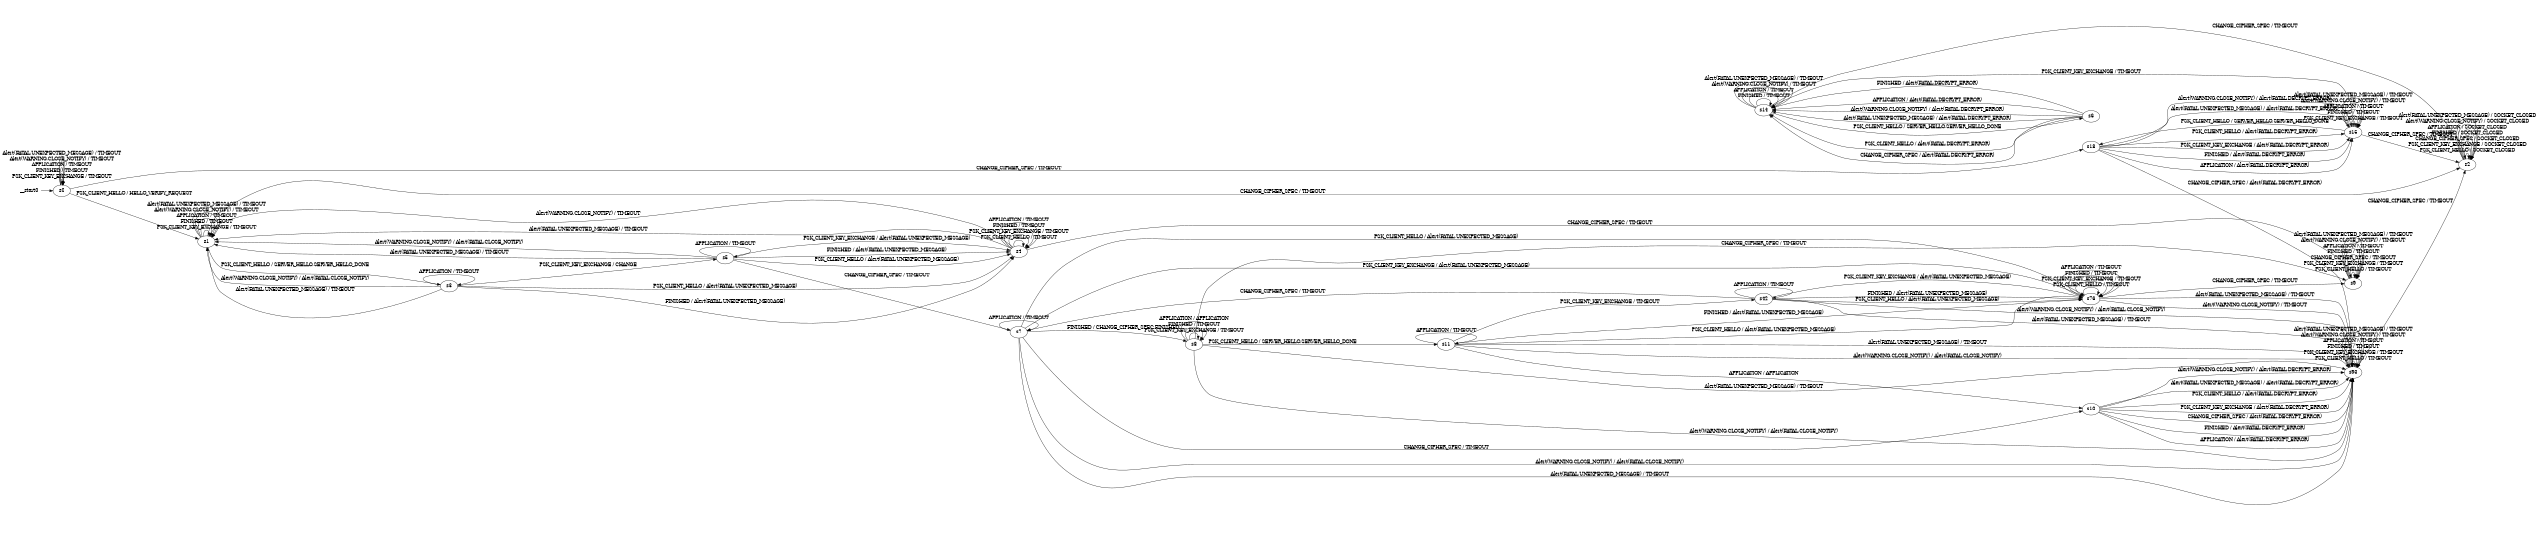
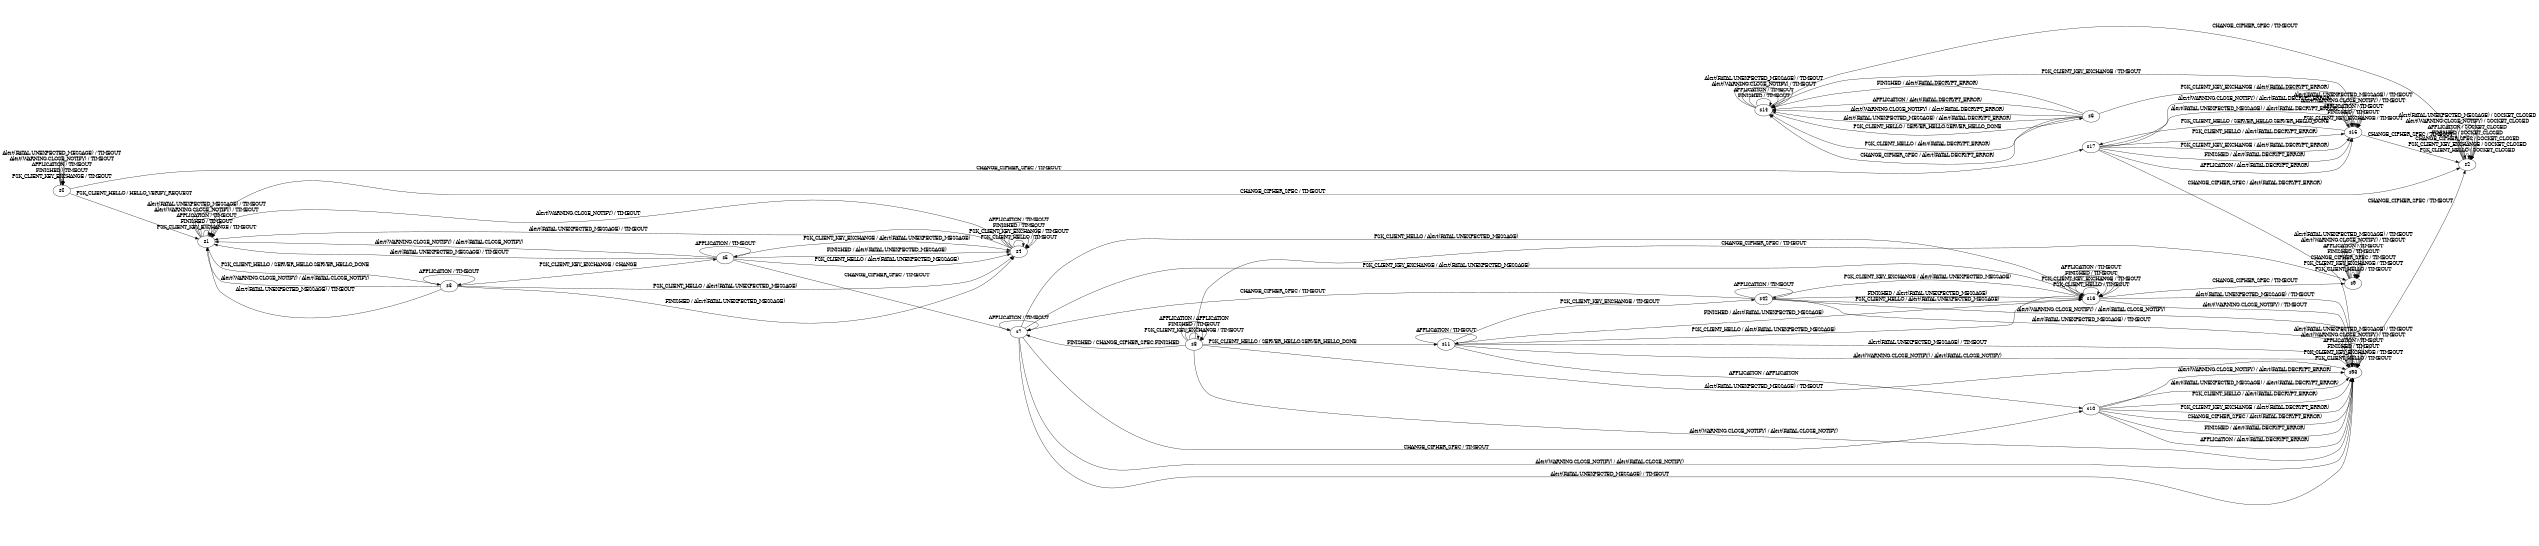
edge "s6" -> "s15": added, label "PSK_CLIENT_KEY_EXCHANGE / Alert(FATAL,DECRYPT_ERROR)"
node "s18": label "s18" -> "s17"
node "__start0": removed
edge "s4" -> "s9": removed, label "CHANGE_CIPHER_SPEC / TIMEOUT"
node "s76": label "s76" -> "s16"
edge "s7" -> "s8": reversed
